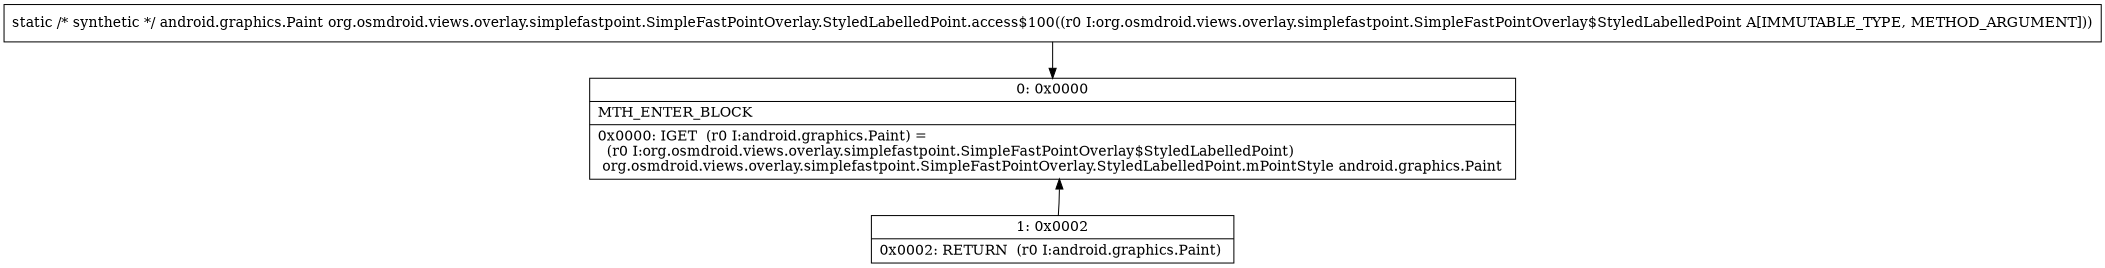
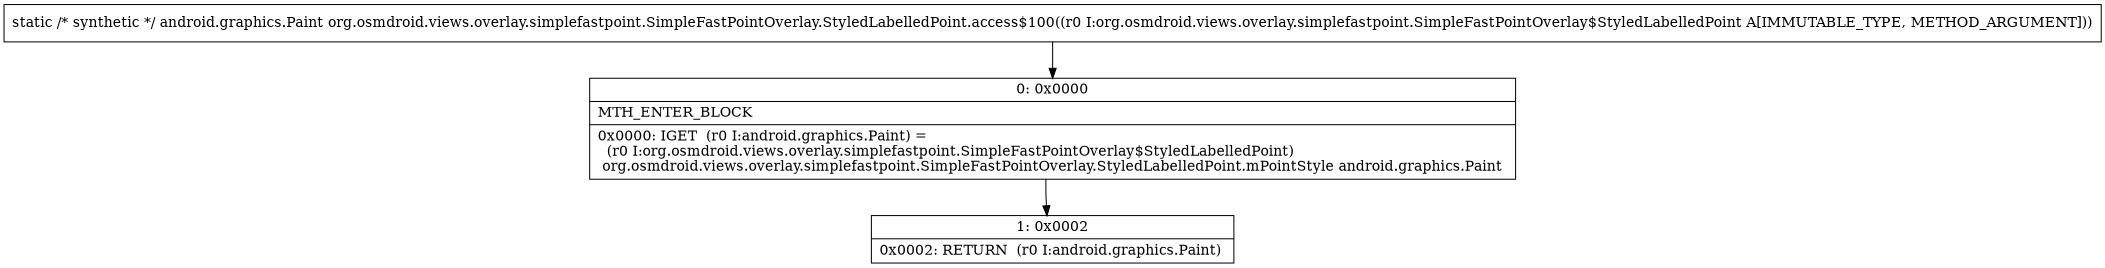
edge "1: 0x0002" -> "0: 0x0000": reversed
